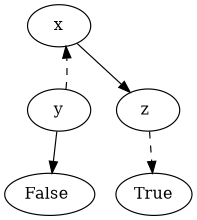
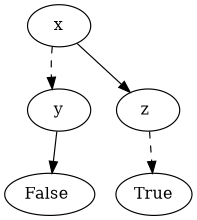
edge "y" -> "x": reversed
